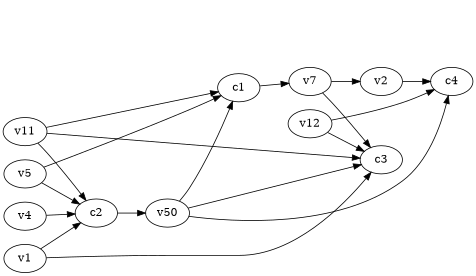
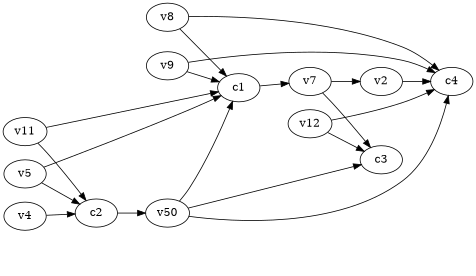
node "v8": added
node "v9": added
edge "v11" -> "c3": removed
node "v1": removed
